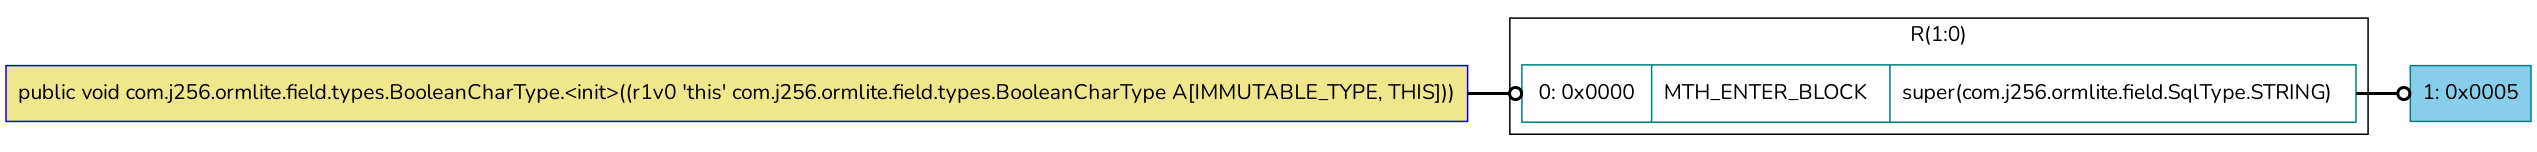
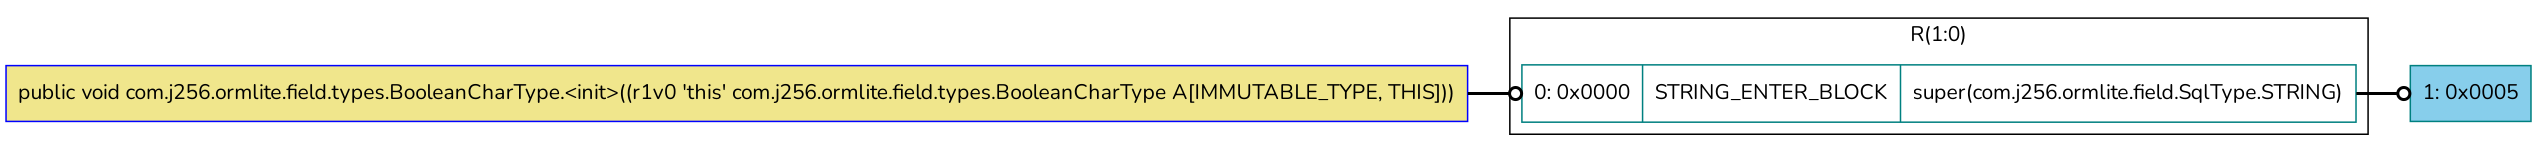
node "0: 0x0000": text "MTH_ENTER_BLOCK" -> "STRING_ENTER_BLOCK"
